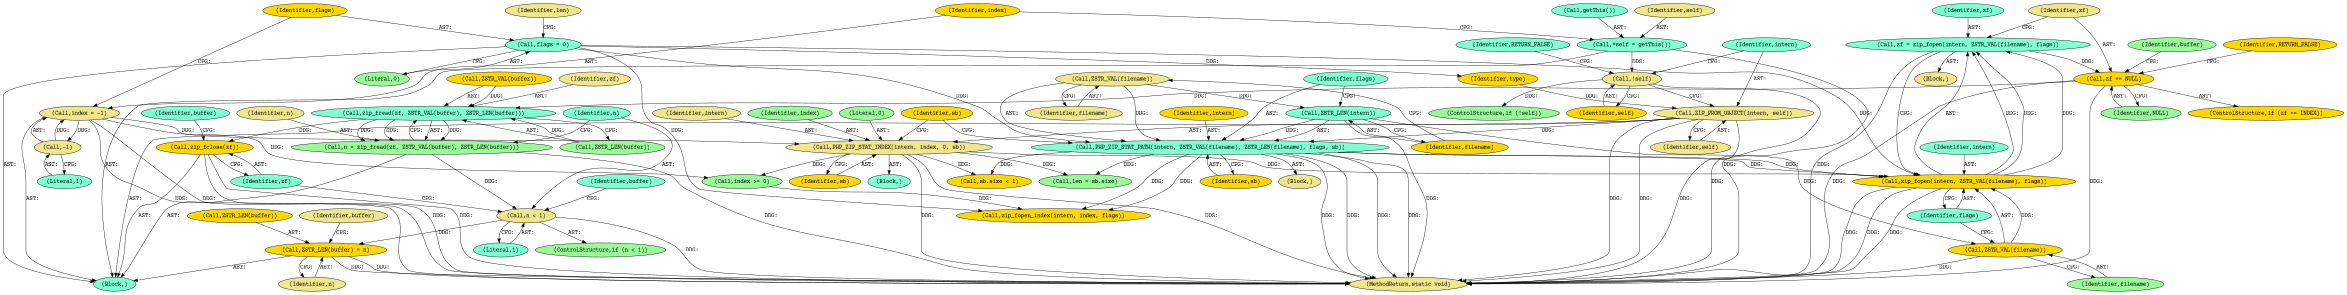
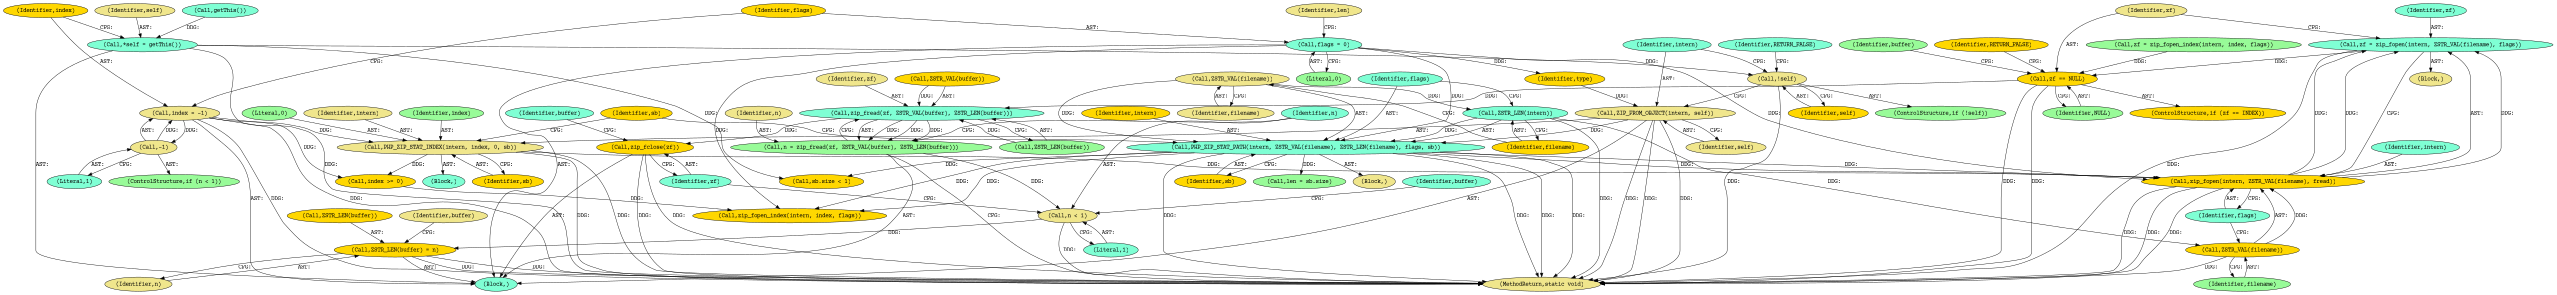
edge "(Call,getThis())" -> "(Call,*self = getThis())": label "AST: " -> "DDG: "
node "(Call,zf = zip_fopen_index(intern, index, flags))": added
edge "(Call,!self)" -> "(ControlStructure,if (!self))": label "DDG: " -> "AST: "
edge "(Call,PHP_ZIP_STAT_INDEX(intern, index, 0, sb))" -> "(Call,len = sb.size)": removed, label "DDG:"
edge "(Call,PHP_ZIP_STAT_INDEX(intern, index, 0, sb))" -> "(Call,sb.size < 1)": now "(Call,*self = getThis())" -> "(Call,sb.size < 1)"
node "(Call,index >= 0)": fillcolor palegreen -> gold
node "(Call,zip_fopen(intern, ZSTR_VAL(filename), flags))": label "(Call,zip_fopen(intern, ZSTR_VAL(filename), flags))" -> "(Call,zip_fopen(intern, ZSTR_VAL(filename), fread))"
edge "(Call,n = zip_fread(zf, ZSTR_VAL(buffer), ZSTR_LEN(buffer)))" -> "(MethodReturn,static void)": label "DDG: " -> "CFG: "
edge "(Call,n < 1)" -> "(ControlStructure,if (n < 1))": now "(Call,-1)" -> "(ControlStructure,if (n < 1))"
